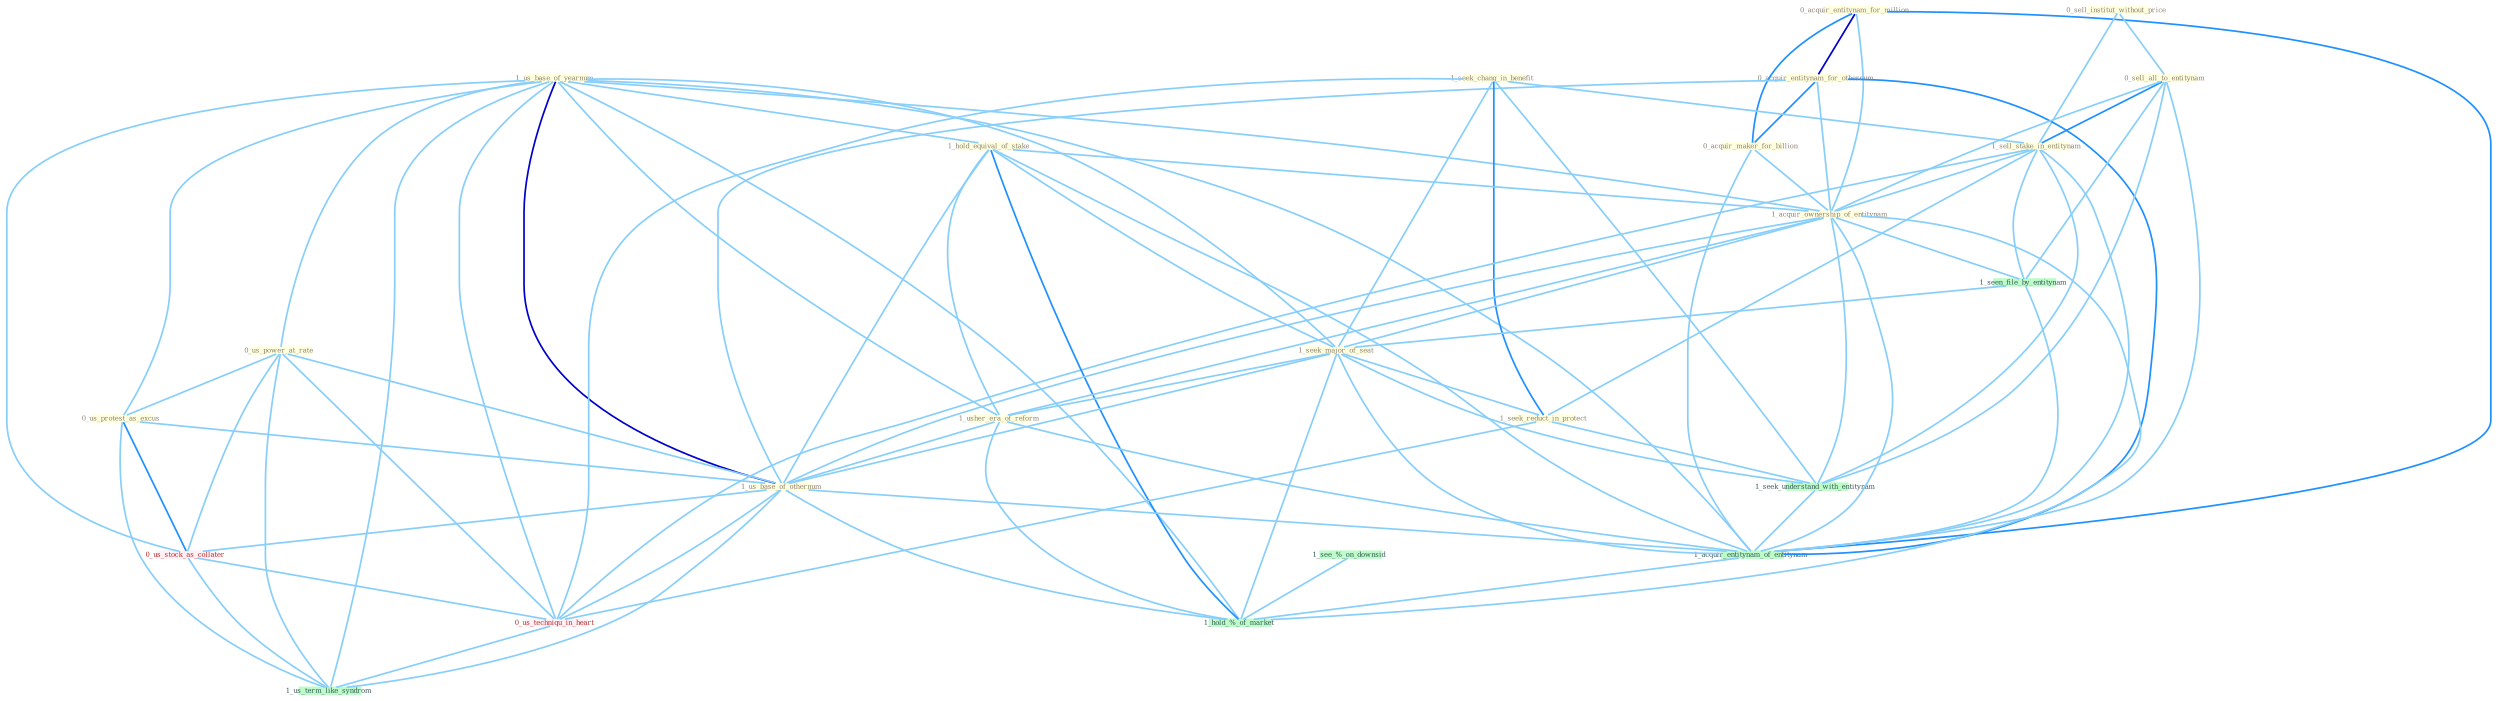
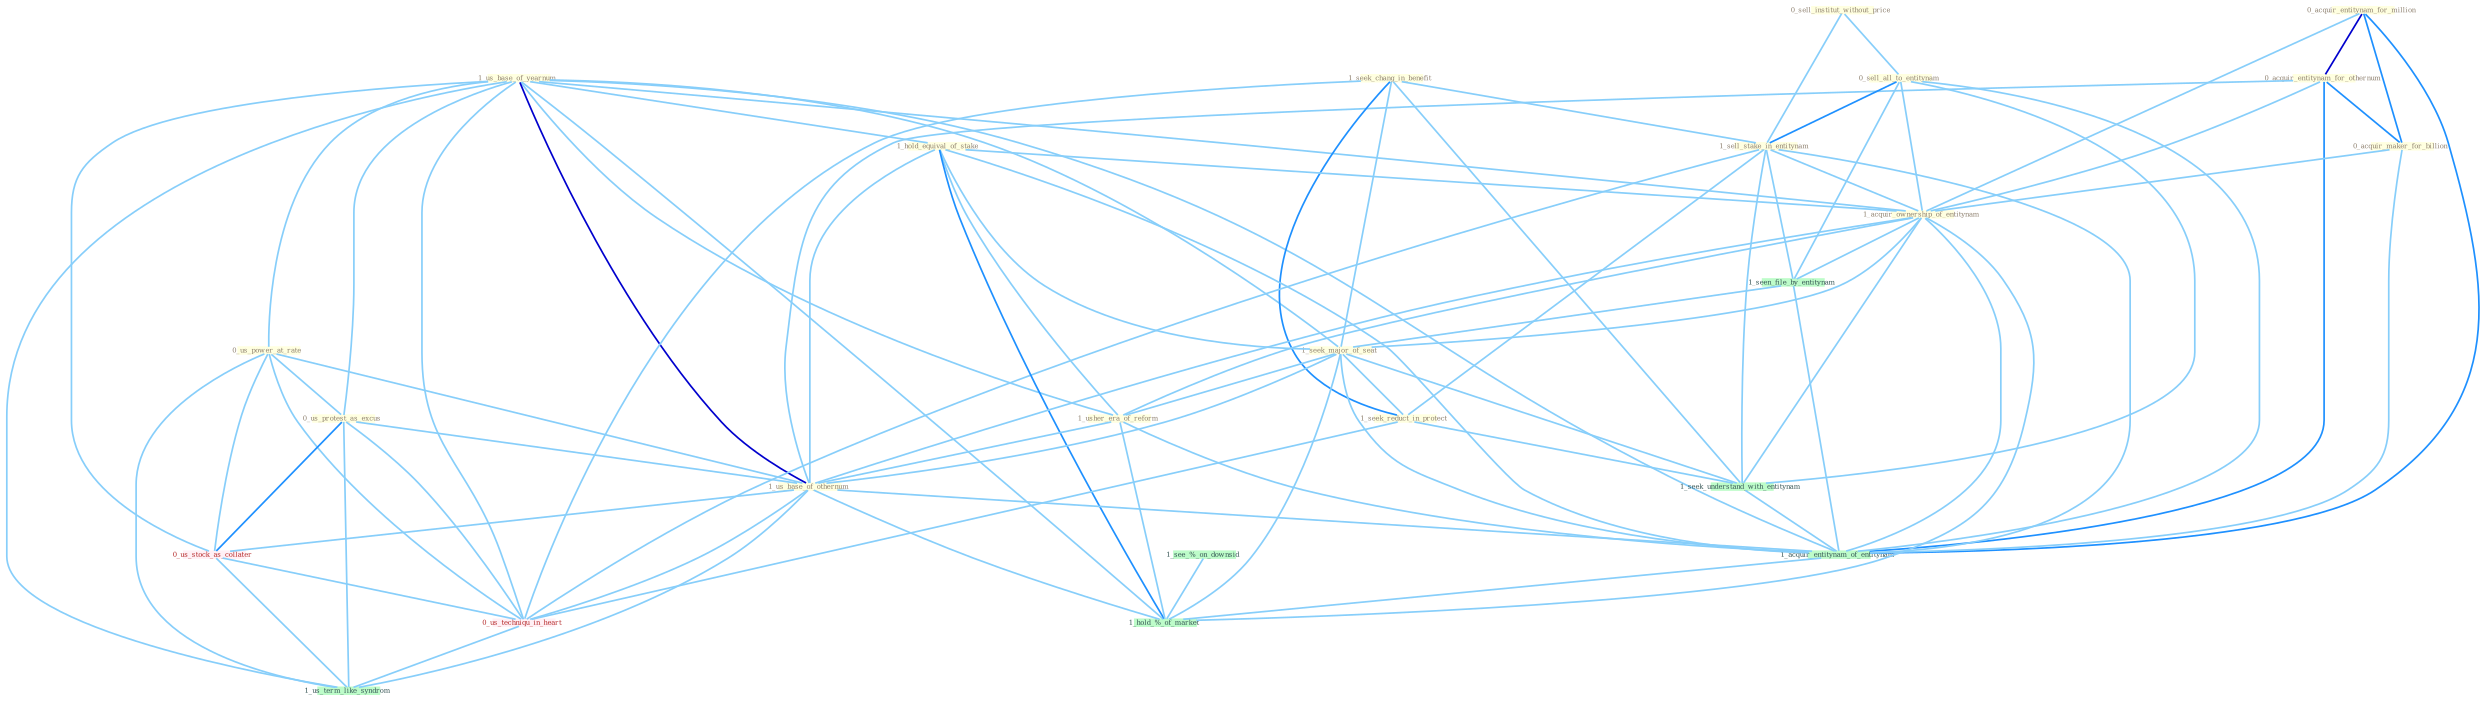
edge "0_us_protest_as_excus" -- "0_us_techniqu_in_heart": added
